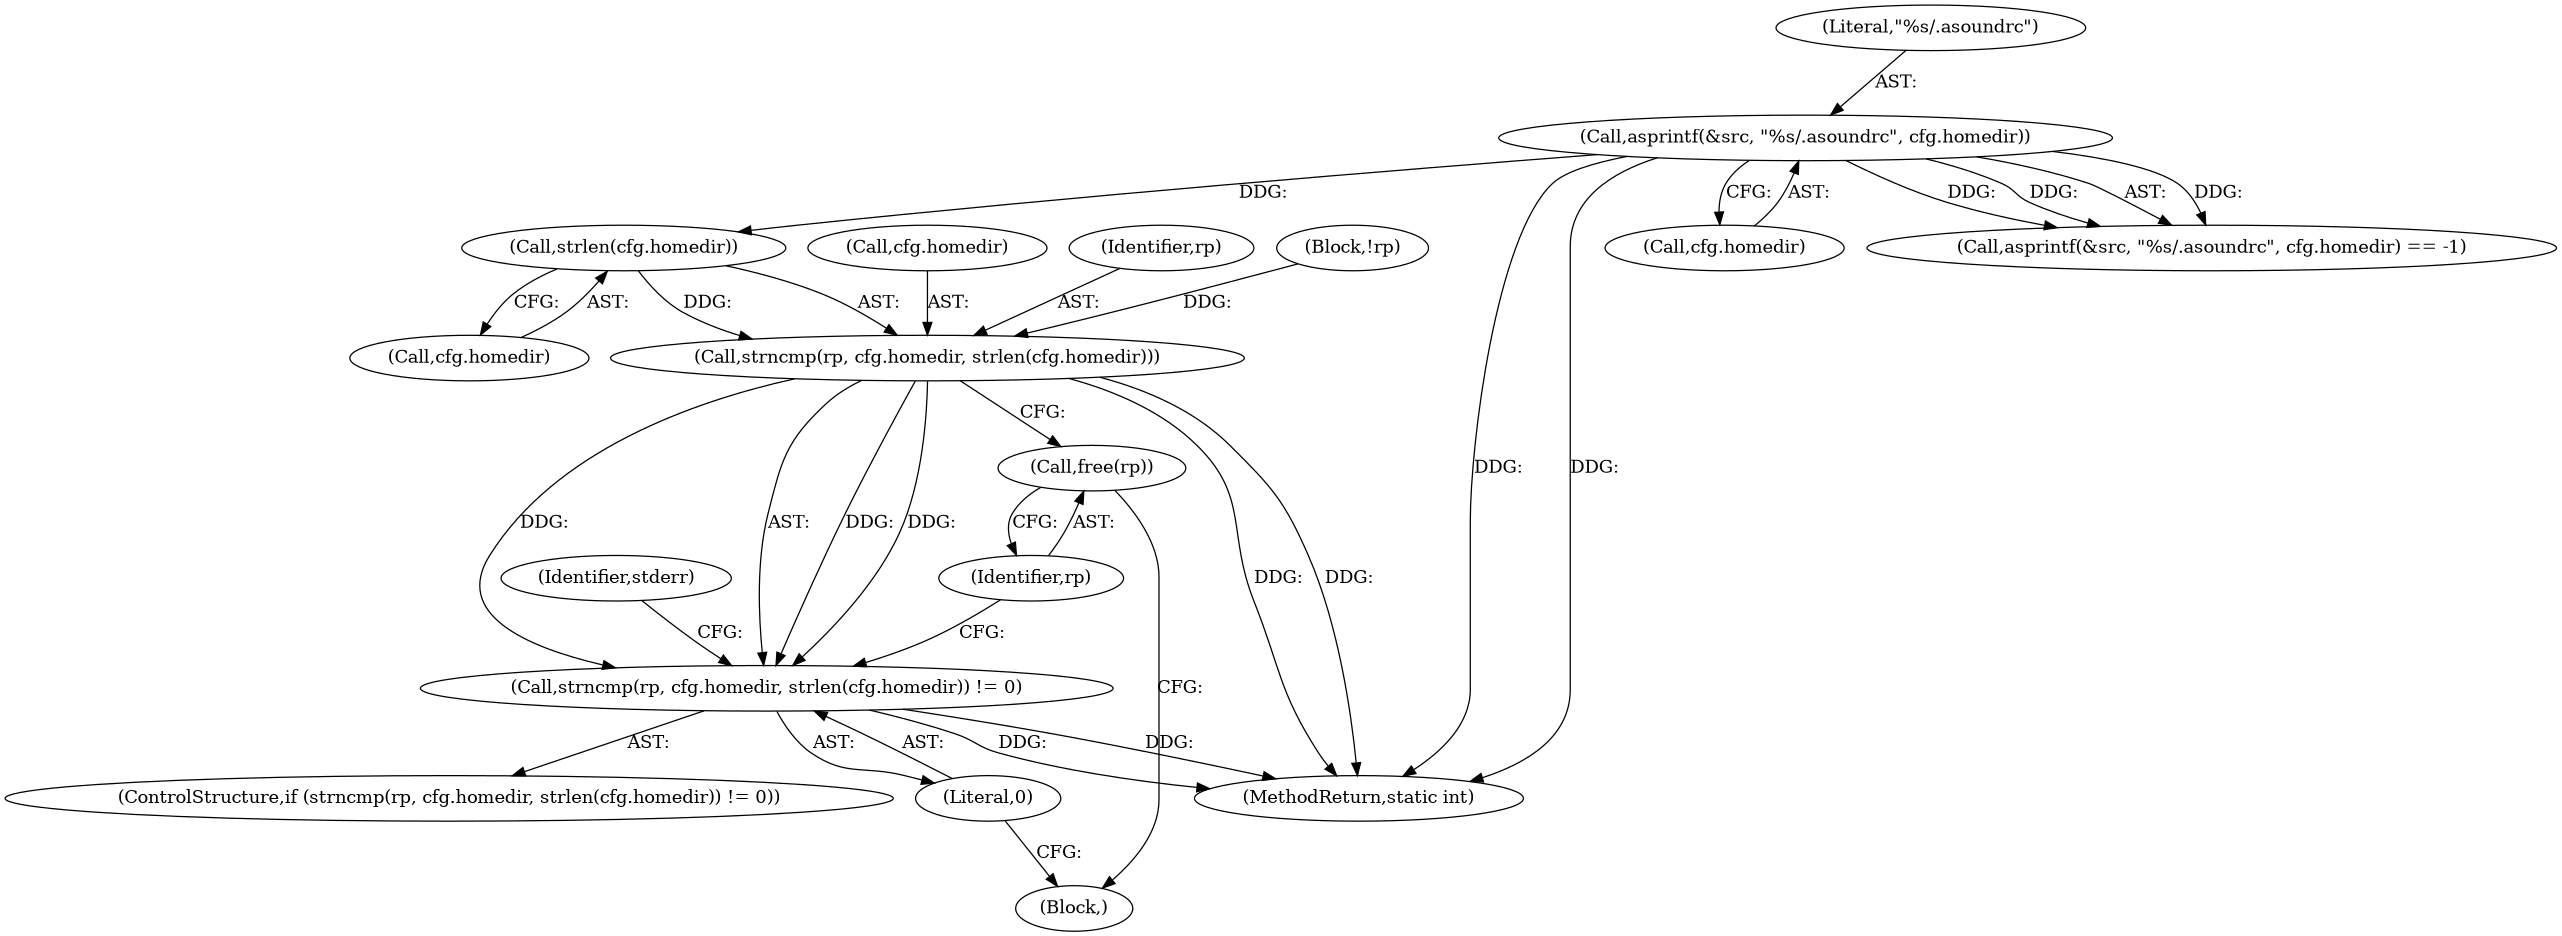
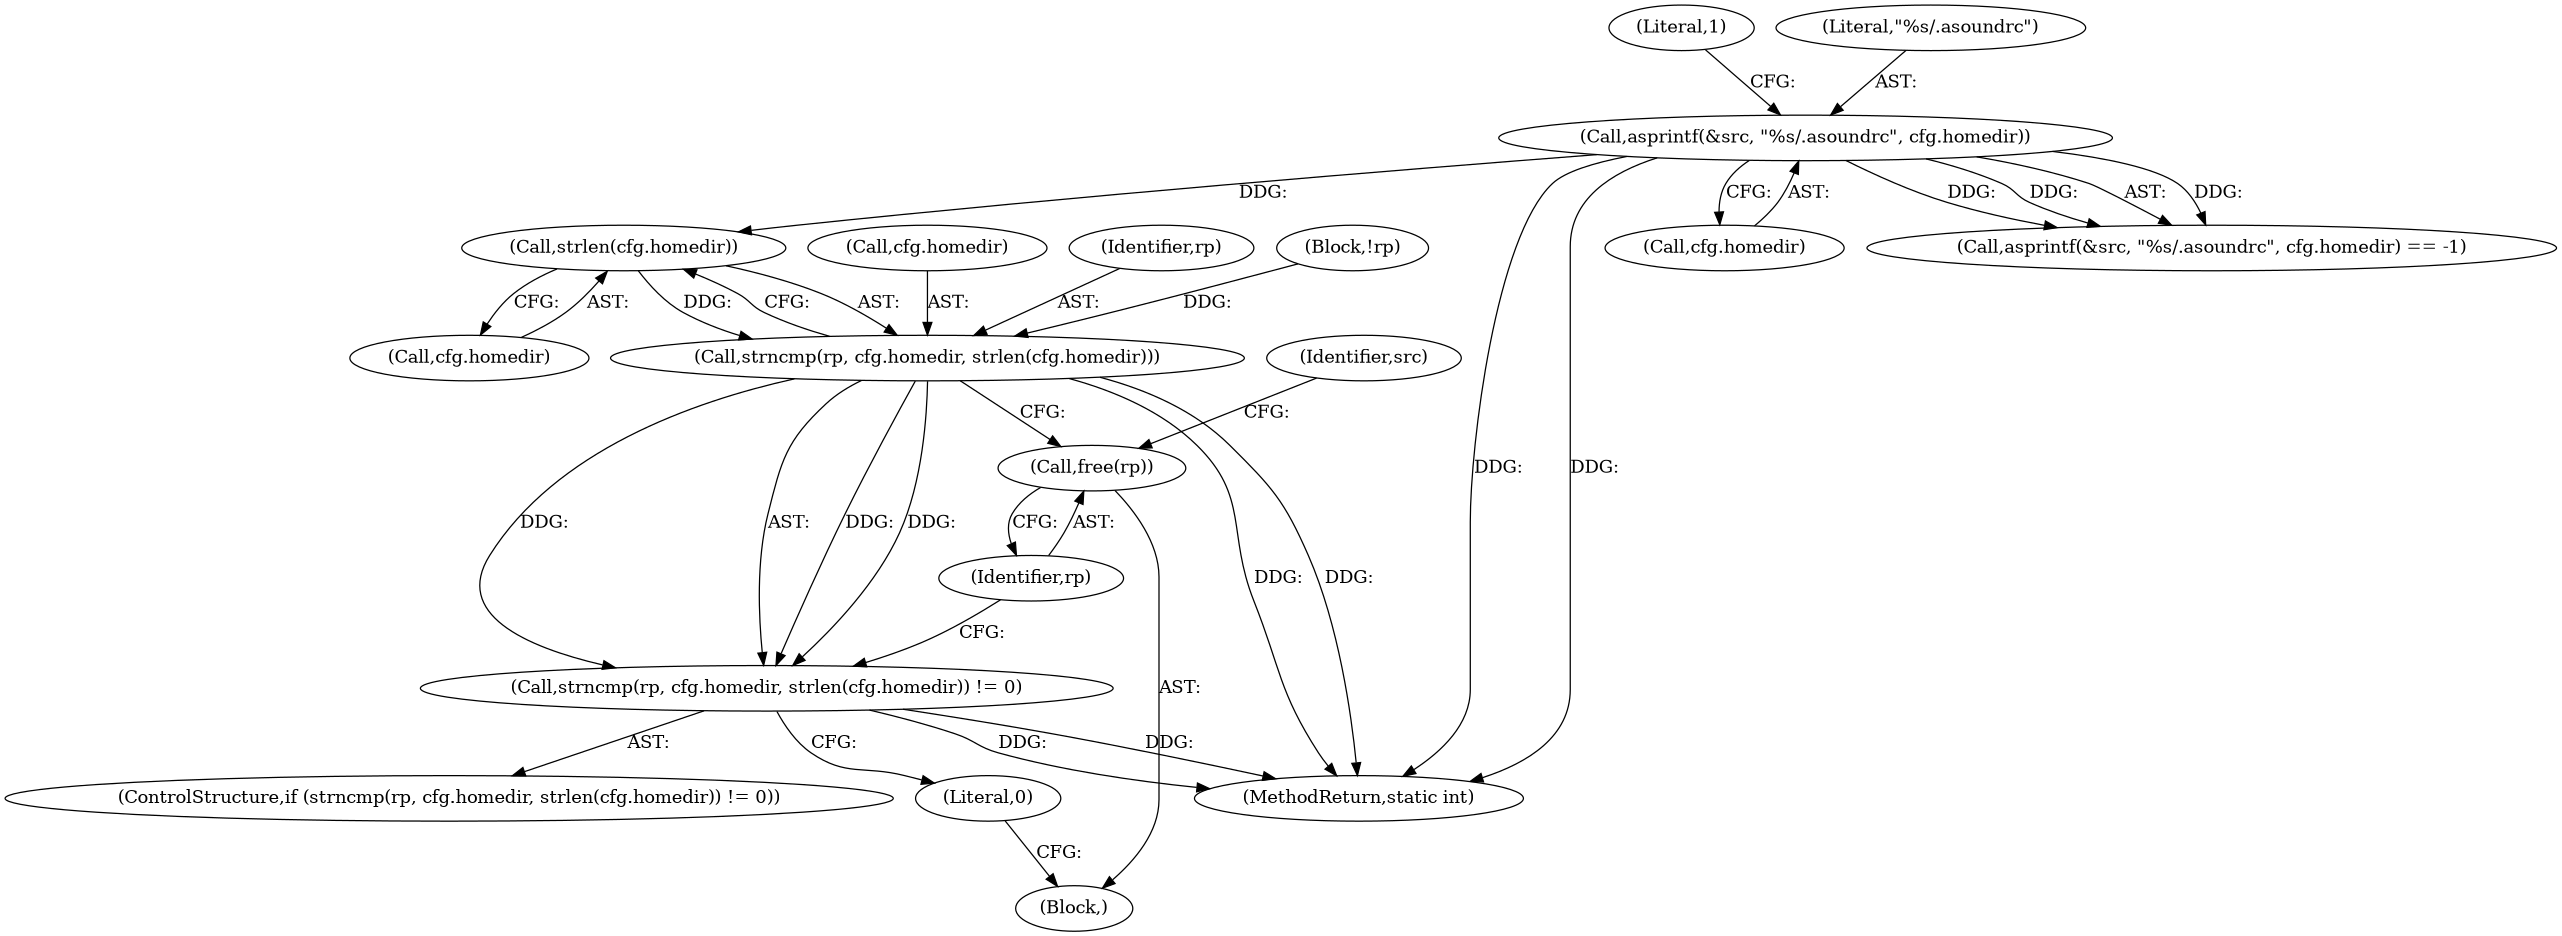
node "(Literal,1)": added
edge "(Call,strncmp(rp, cfg.homedir, strlen(cfg.homedir)))" -> "(Call,strlen(cfg.homedir))": added, label "CFG:"
node "(Identifier,src)": added
node "(Identifier,stderr)": removed
edge "(Call,free(rp))" -> "(Block,)": label "CFG: " -> "AST: "
edge "(Call,strncmp(rp, cfg.homedir, strlen(cfg.homedir)) != 0)" -> "(Literal,0)": label "AST: " -> "CFG: "
edge "(Literal,0)" -> "(Call,strncmp(rp, cfg.homedir, strlen(cfg.homedir)) != 0)": removed, label "AST:"
